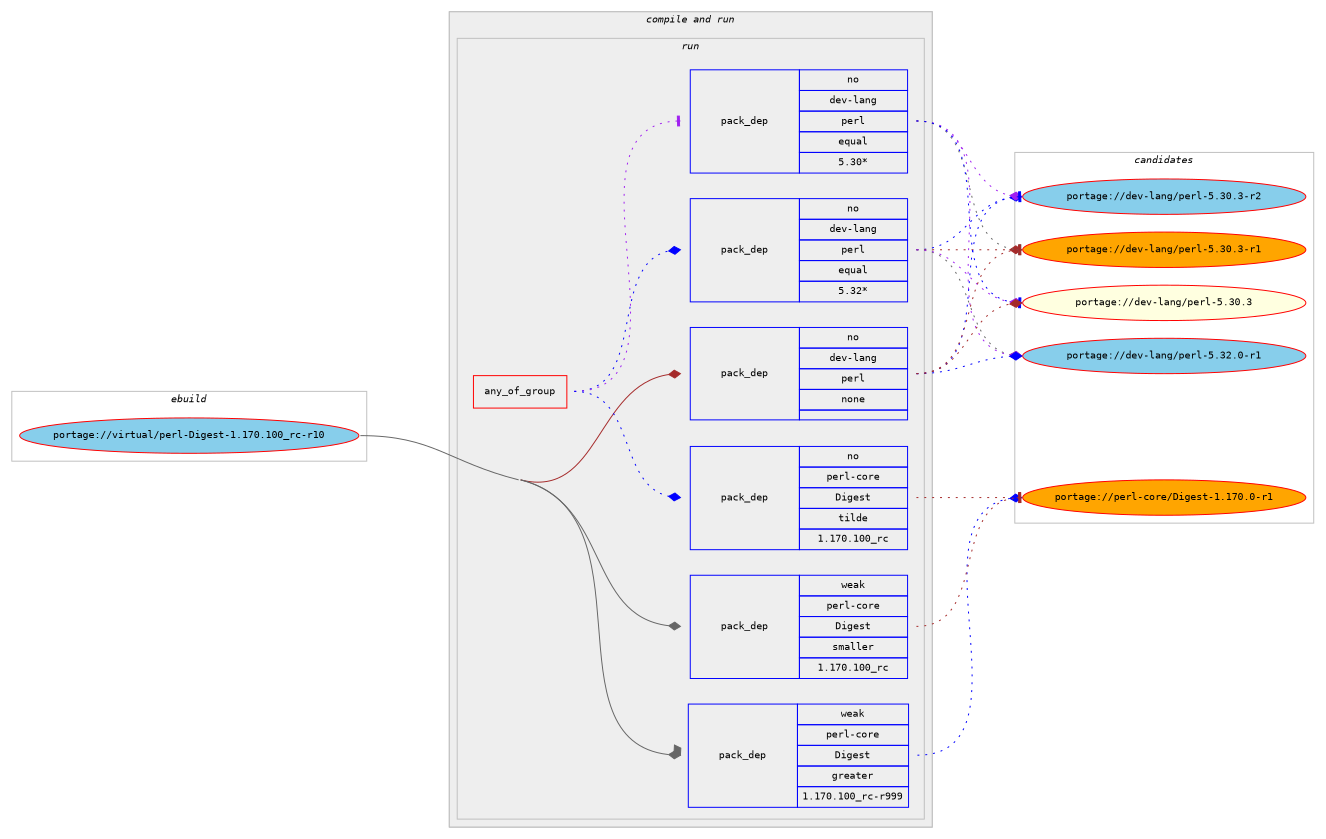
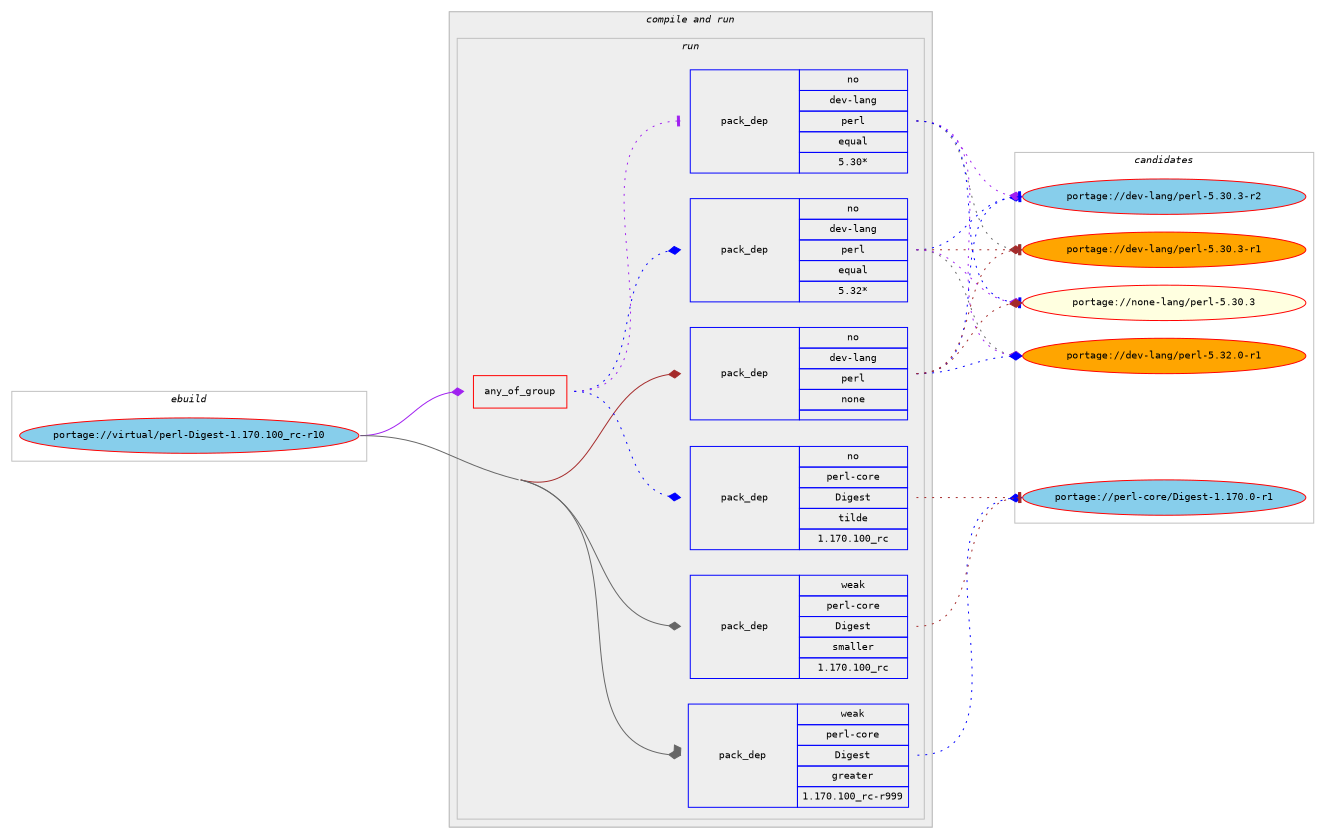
node "portage://dev-lang/perl-5.30.3": label "portage://dev-lang/perl-5.30.3" -> "portage://none-lang/perl-5.30.3"
node "portage://dev-lang/perl-5.32.0-r1": fillcolor skyblue -> orange
edge "portage://virtual/perl-Digest-1.170.100_rc-r10" -> "any_of_group": added
node "portage://perl-core/Digest-1.170.0-r1": fillcolor orange -> skyblue
